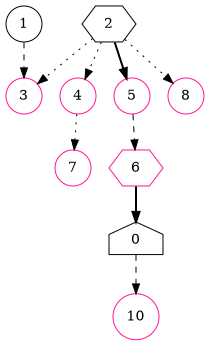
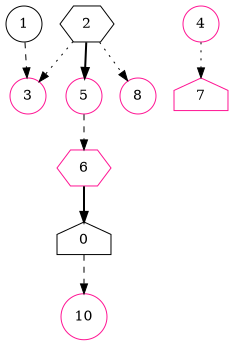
edge "2" -> "4": removed
node "7": shape circle -> house
